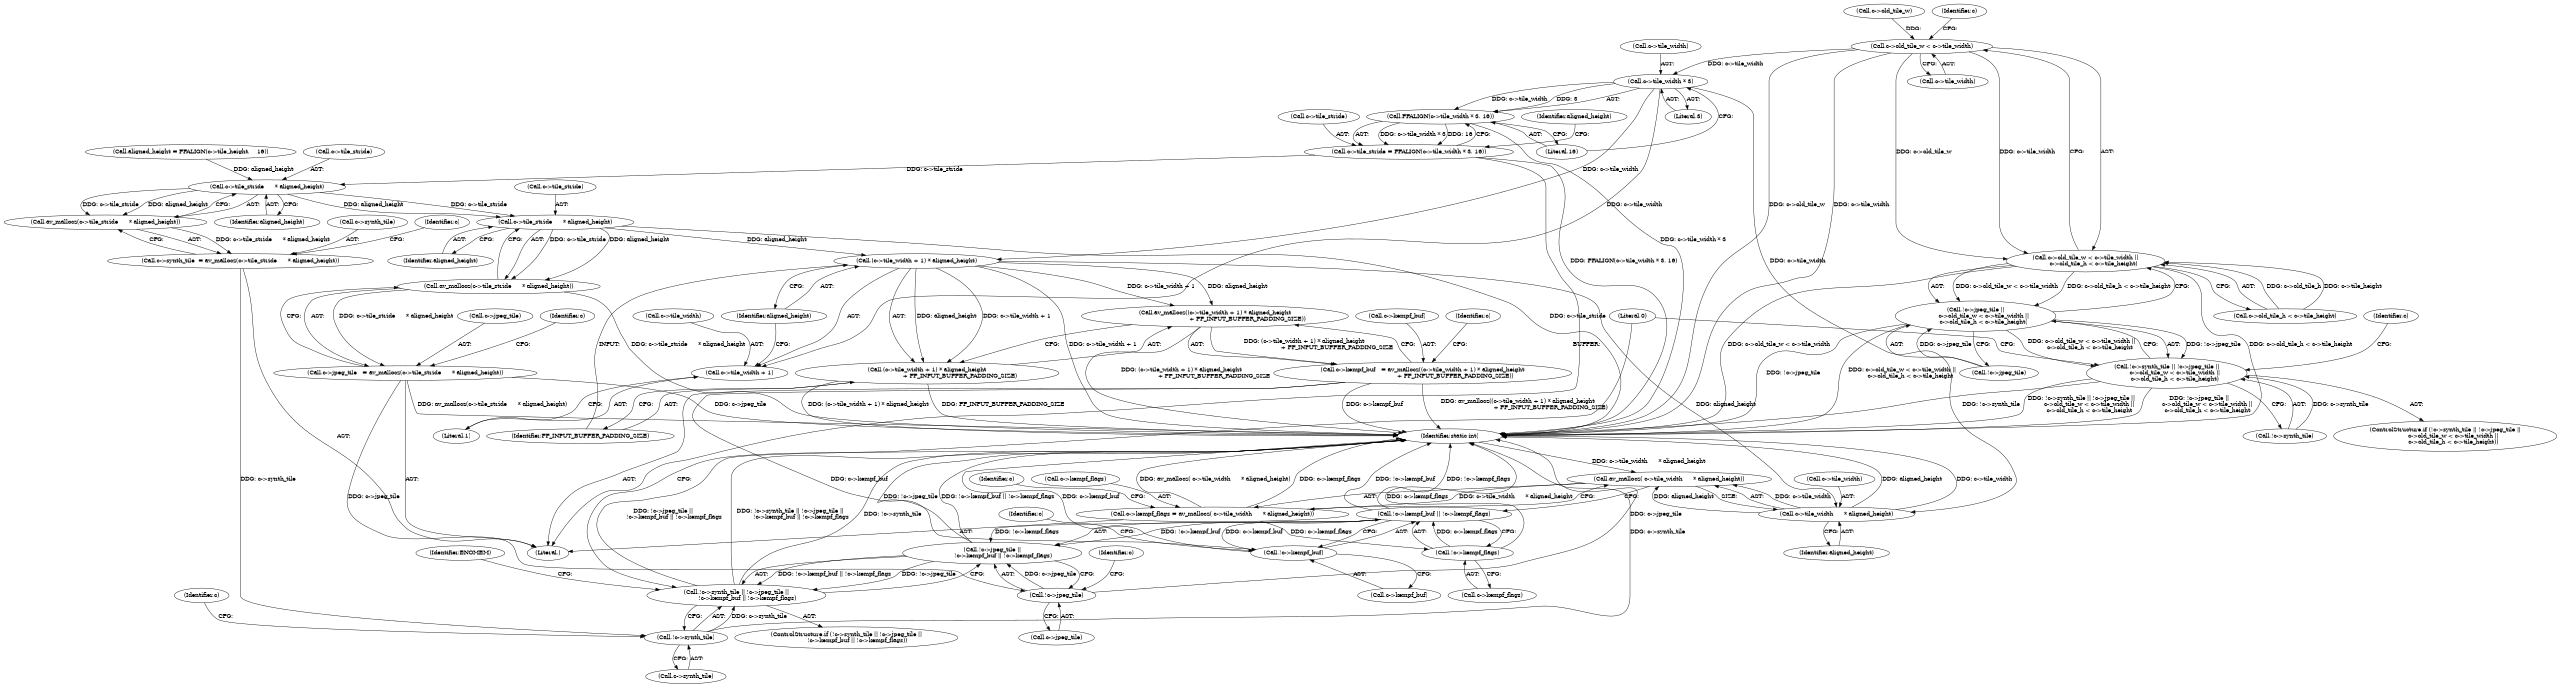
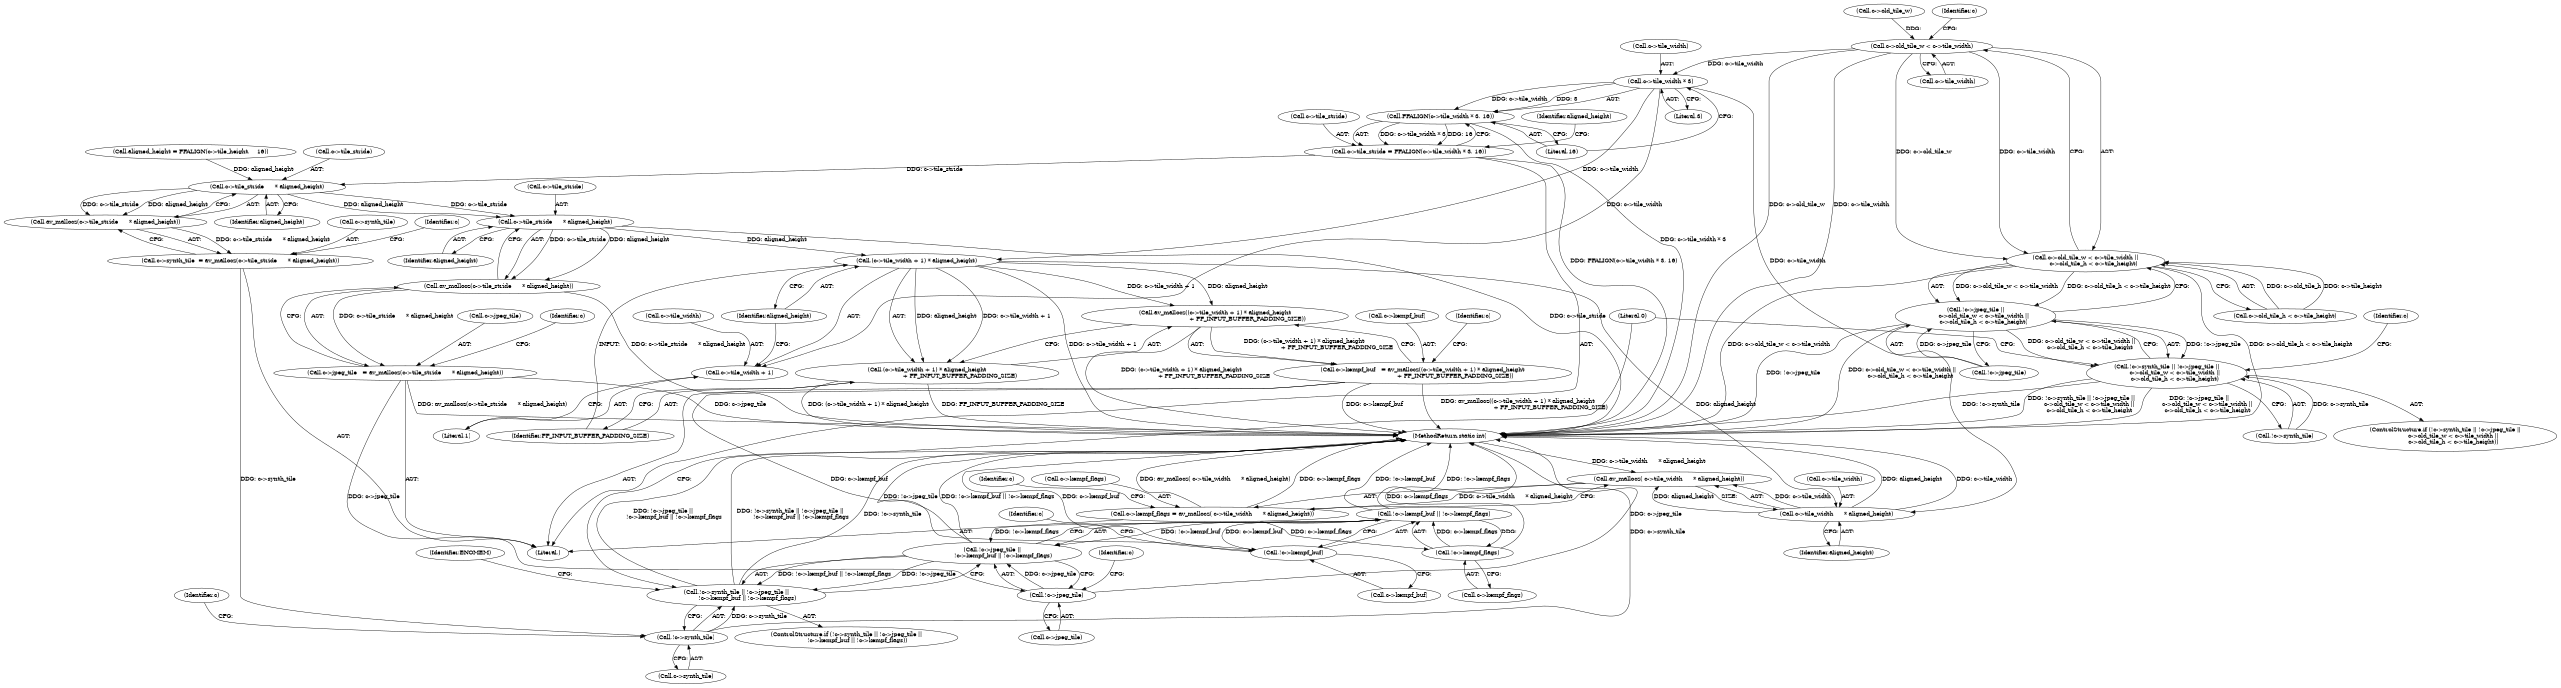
edge "(Call,c->tile_width * 3)" -> "(Literal,3)": label "AST: " -> "CFG: "
edge "(Call,c->tile_stride = FFALIGN(c->tile_width * 3, 16))" -> "(Literal,)": label "BUFFER: " -> "AST: "
node "(Identifier,static int)": label "(Identifier,static int)" -> "(MethodReturn,static int)"
edge "(Call,av_mallocz( c->tile_width      * aligned_height))" -> "(Call,!c->kempf_buf || !c->kempf_flags)": now "(Call,!c->jpeg_tile || !c->kempf_buf || !c->kempf_flags)" -> "(Call,!c->kempf_buf || !c->kempf_flags)"
edge "(Call,!c->kempf_buf || !c->kempf_flags)" -> "(Call,!c->kempf_flags)": label "CFG: " -> "DDG: "
